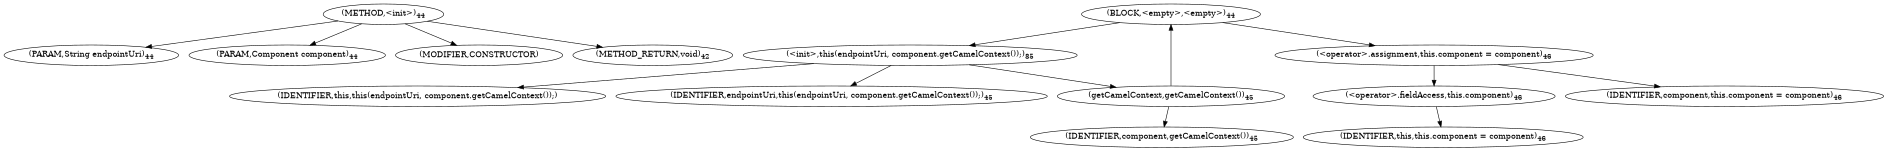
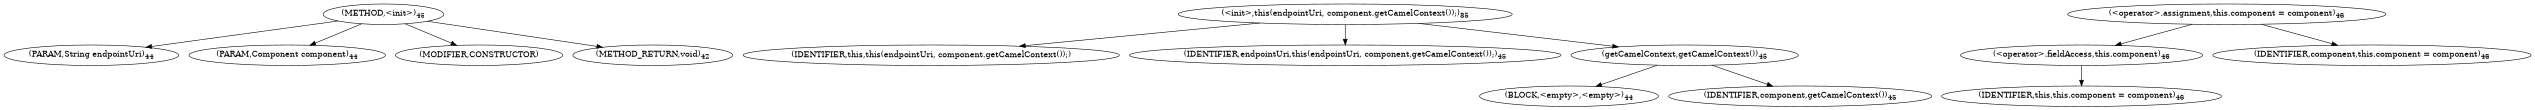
node "(METHOD,<init>)": text "44" -> "45"
edge "(BLOCK,<empty>,<empty>)" -> "(<init>,this(endpointUri, component.getCamelContext());)": removed
edge "(BLOCK,<empty>,<empty>)" -> "(<operator>.assignment,this.component = component)": removed
